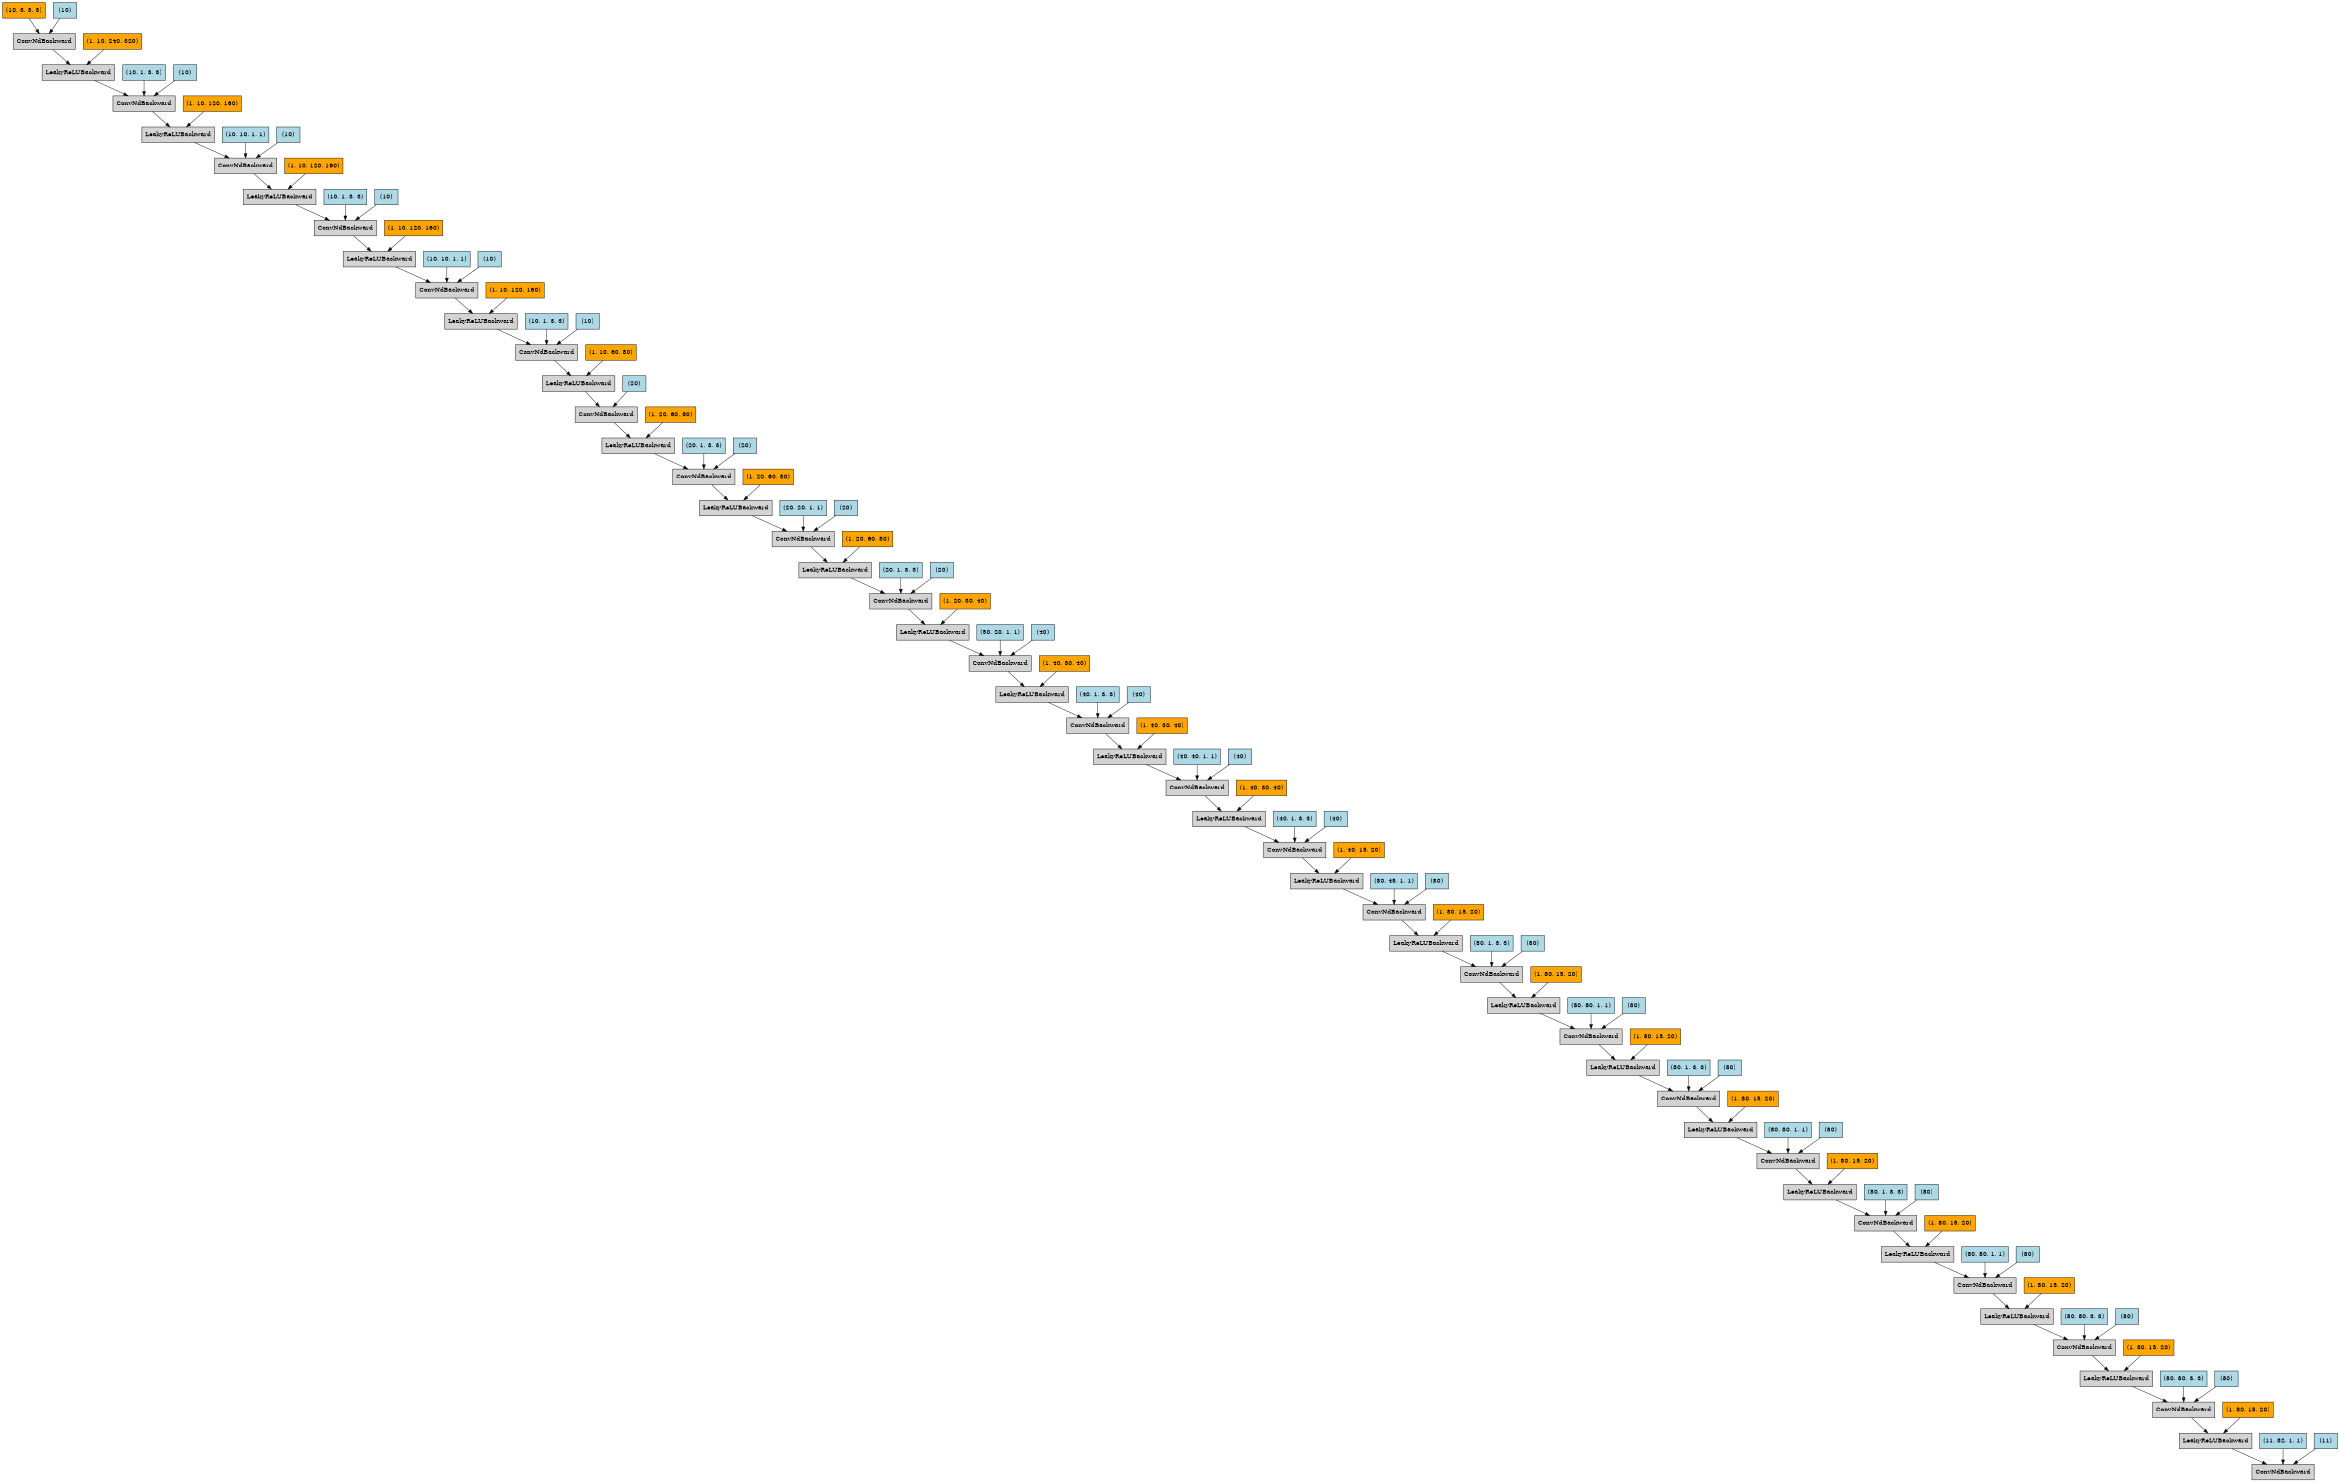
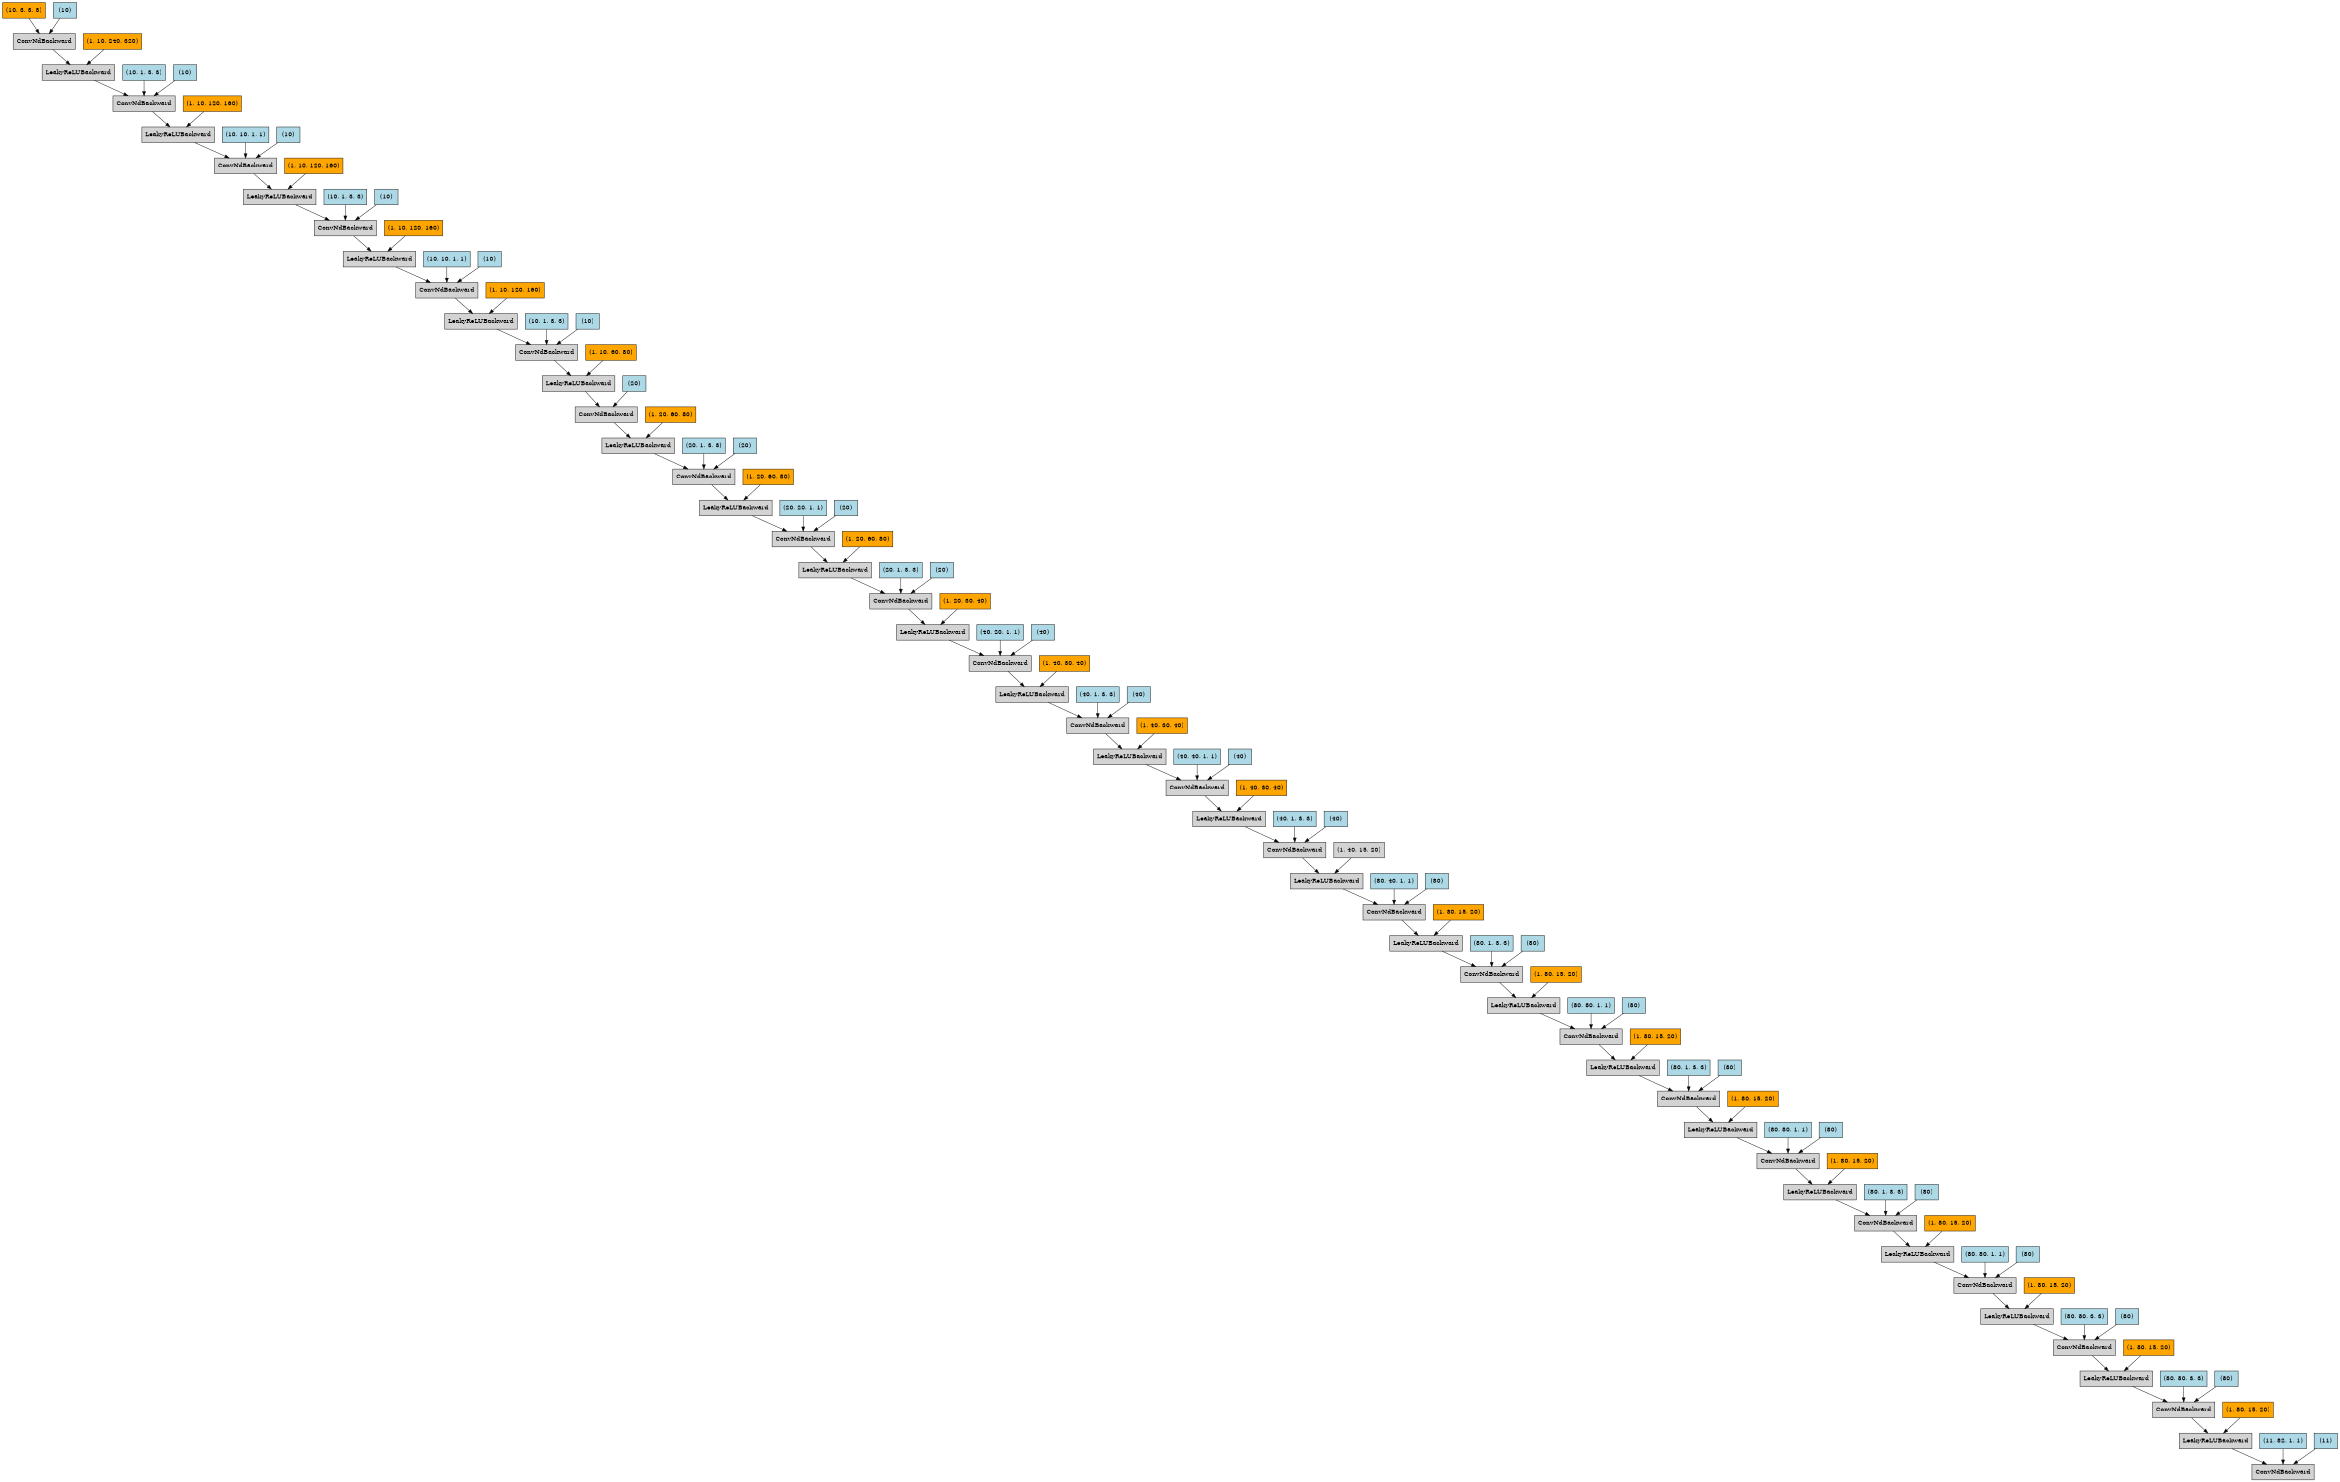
node "(50, 20, 1, 1)": label "(50, 20, 1, 1)" -> "(40, 20, 1, 1)"
node "(1, 40, 15, 20)": fillcolor orange -> lightgrey
node "(80, 45, 1, 1)": label "(80, 45, 1, 1)" -> "(80, 40, 1, 1)"
